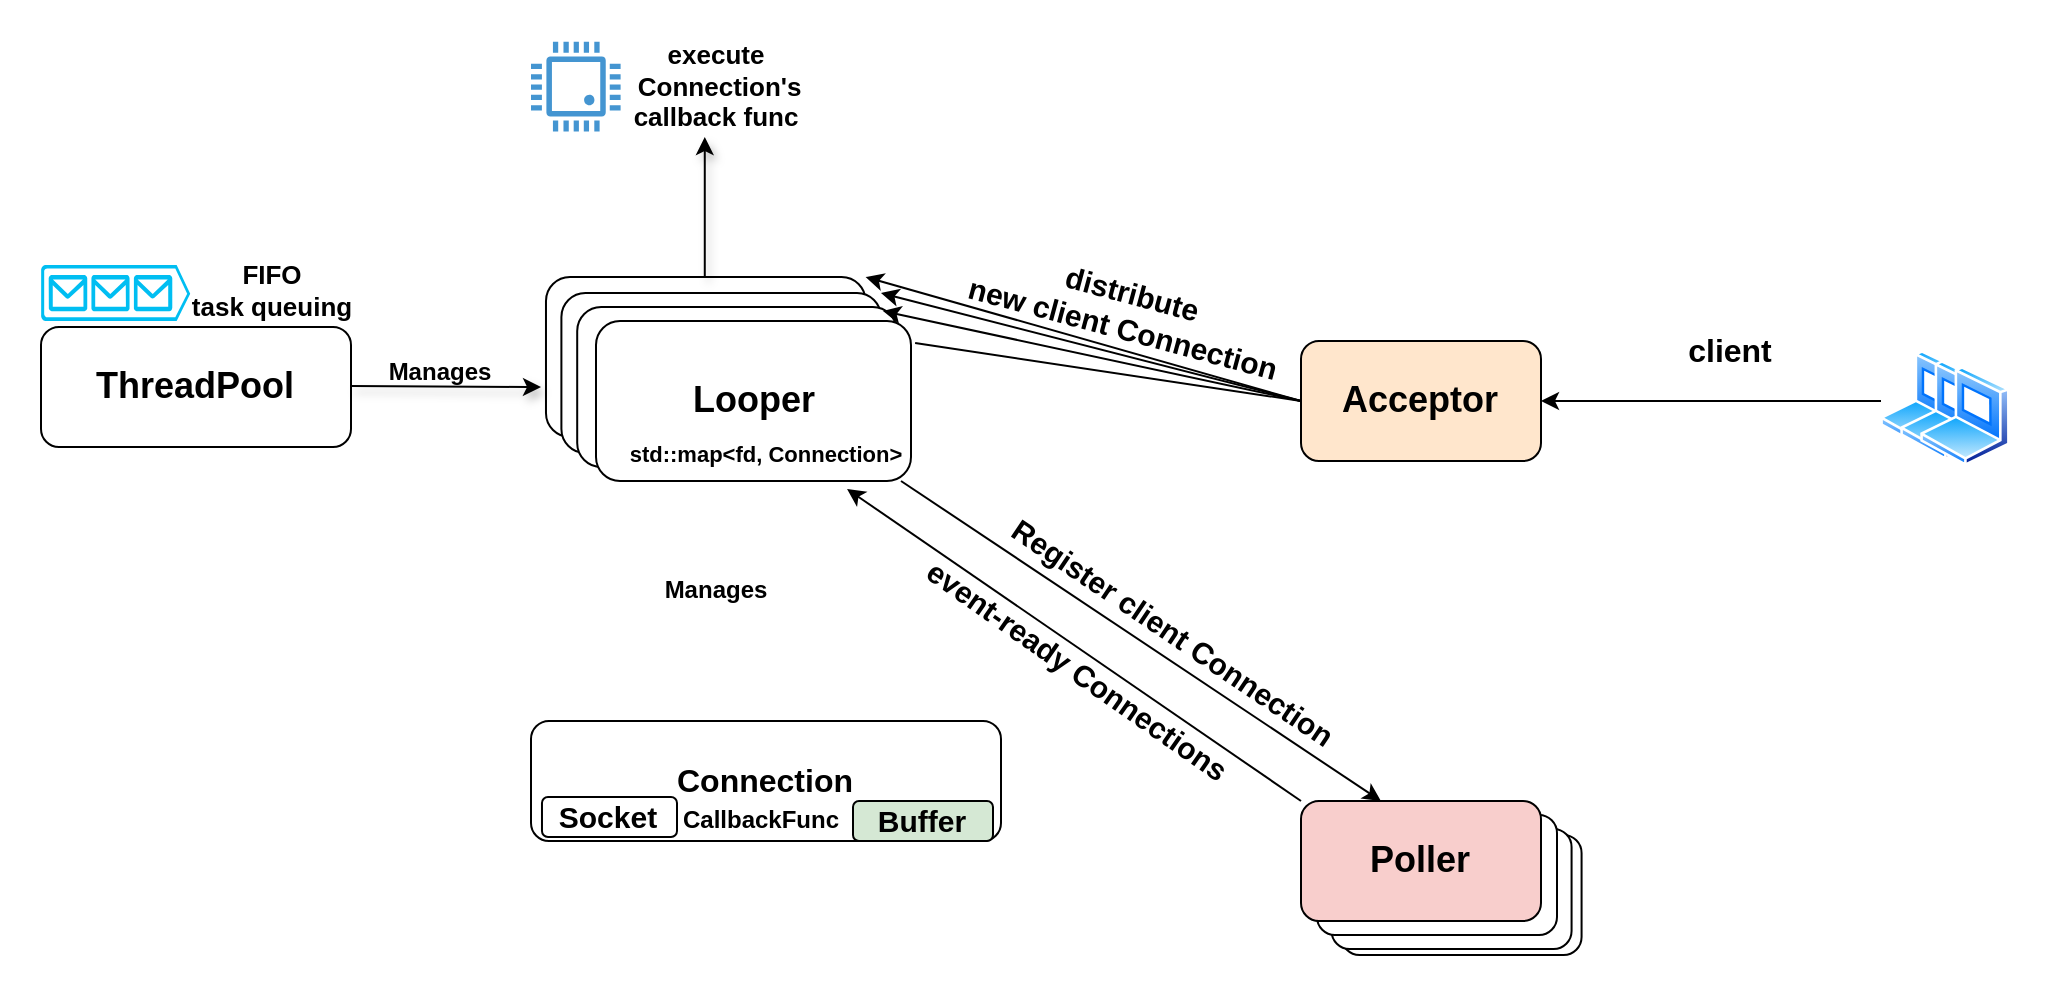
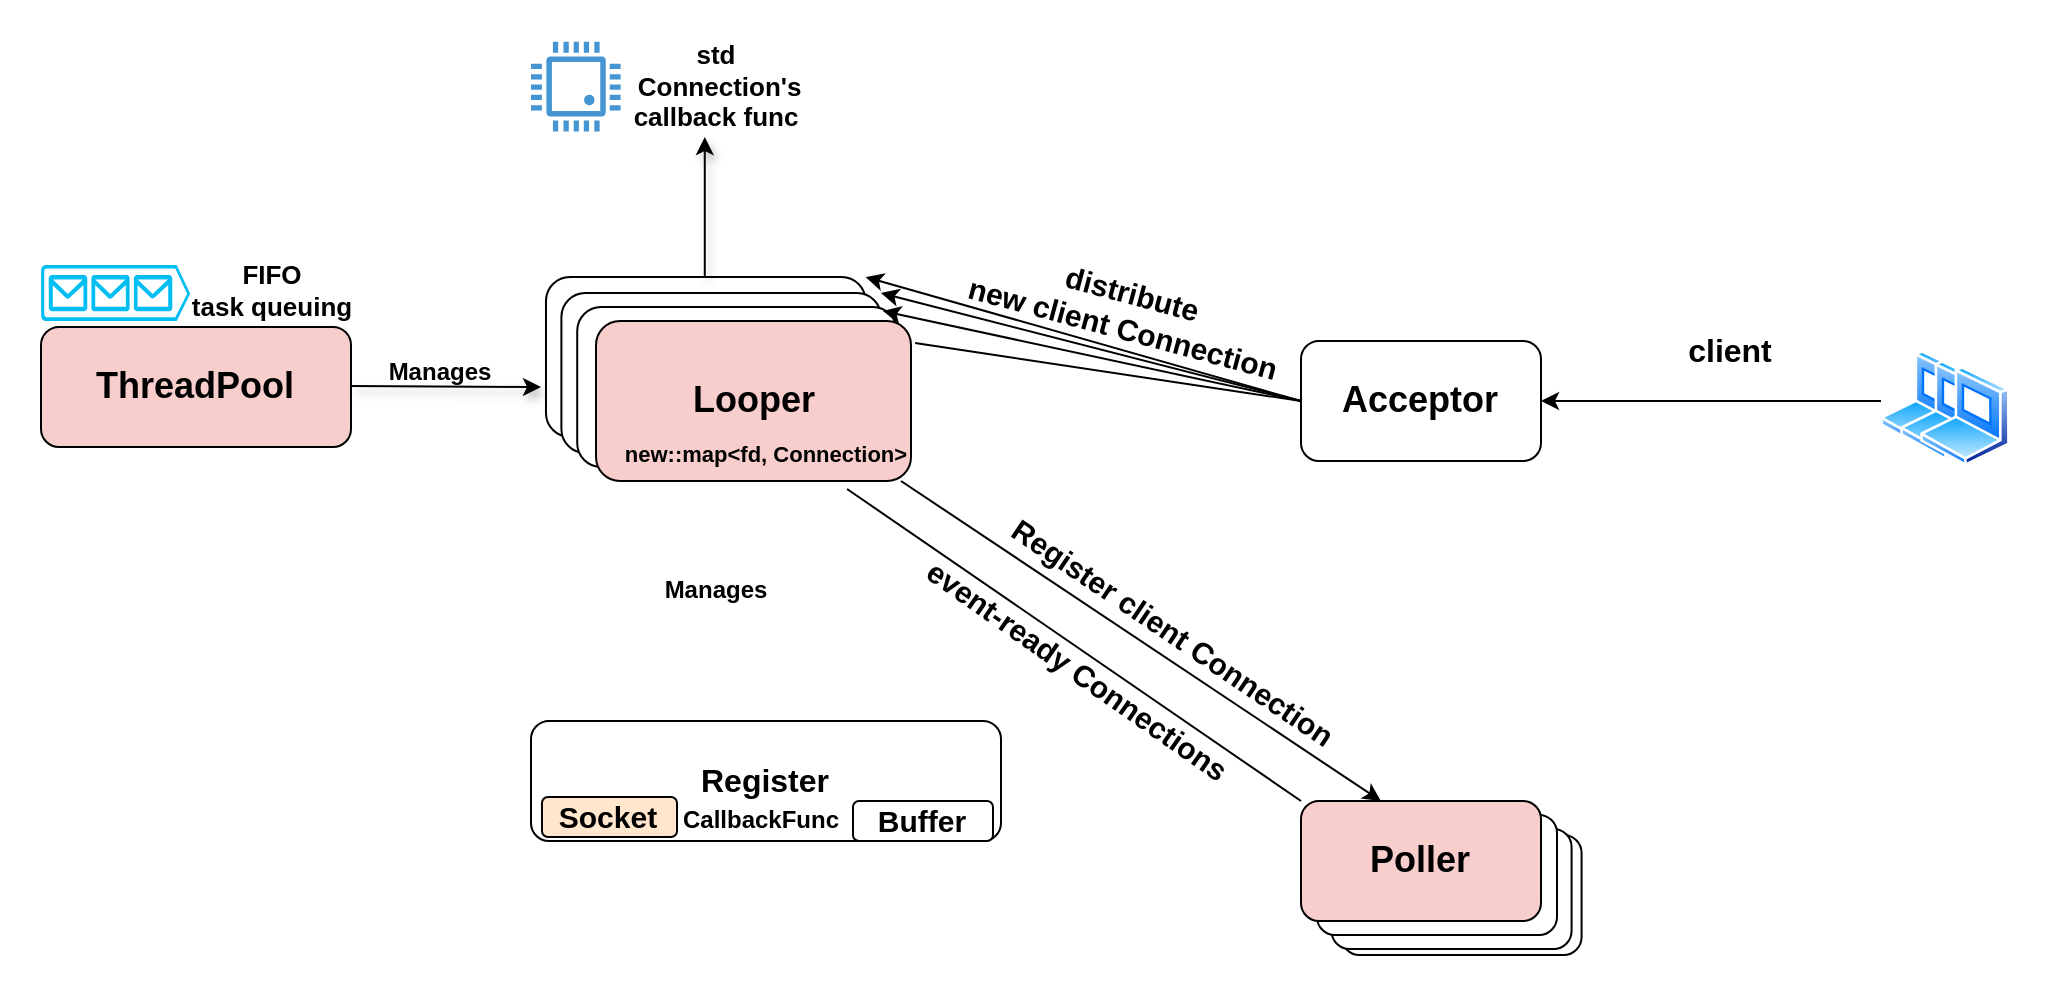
node "execute Connection's callback func": label "execute Connection's callback func" -> "std Connection's callback func"
node "ThreadPool": fillcolor #ffffff -> #f8cecc
node "Looper": fillcolor #ffffff -> #f8cecc
node "Acceptor": fillcolor #ffe6cc -> #ffffff
node "std::map<fd, Connection>": label "std::map<fd, Connection>" -> "new::map<fd, Connection>"
edge "Poller" -> "Looper": arrowhead classic -> none
node "Connection": label "Connection" -> "Register"
node "Socket": fillcolor #ffffff -> #ffe6cc
node "Buffer": fillcolor #d5e8d4 -> #ffffff
